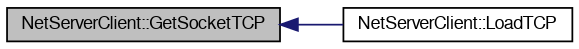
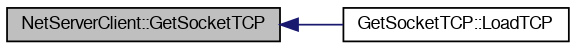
node "NetServerClient::LoadTCP": label "NetServerClient::LoadTCP" -> "GetSocketTCP::LoadTCP"
